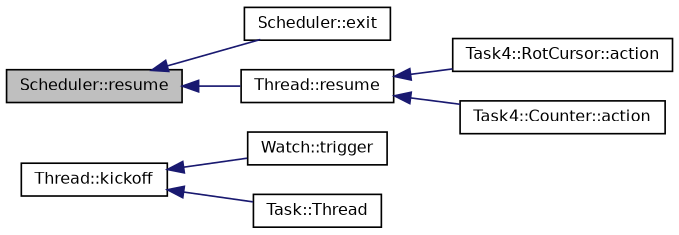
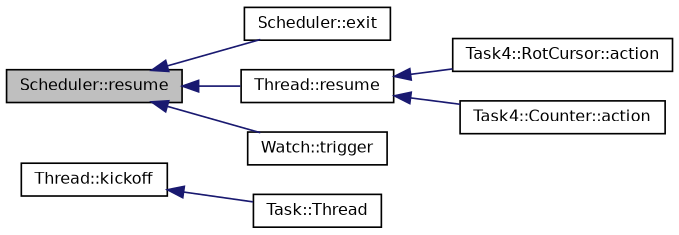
edge "Watch::trigger" -> "Thread::kickoff": now "Watch::trigger" -> "Scheduler::resume"
